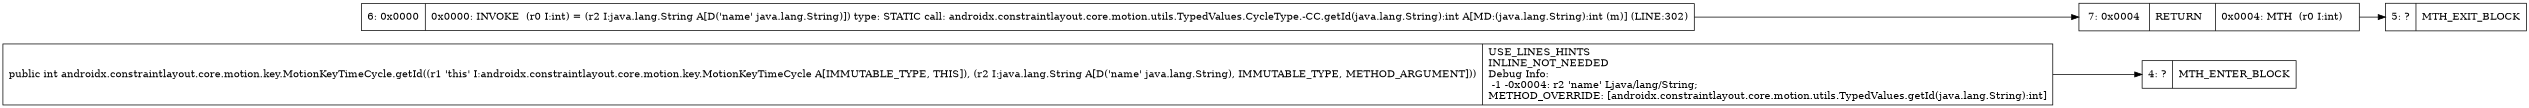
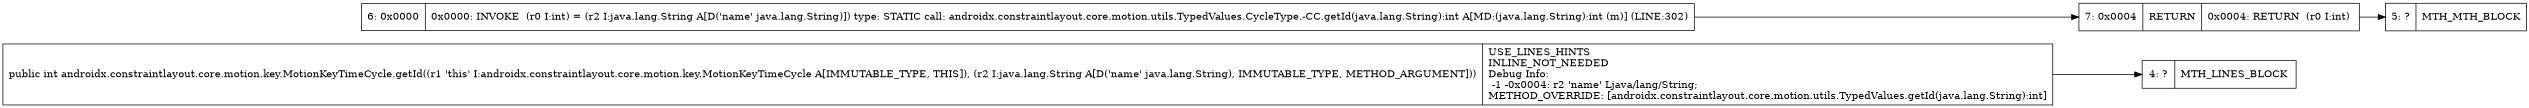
node "7: 0x0004": text "0x0004: MTH  (r0 I:int)" -> "0x0004: RETURN  (r0 I:int)"
node "5: ?": text "MTH_EXIT_BLOCK" -> "MTH_MTH_BLOCK"
node "4: ?": text "MTH_ENTER_BLOCK" -> "MTH_LINES_BLOCK"
